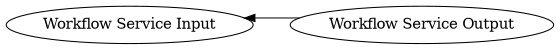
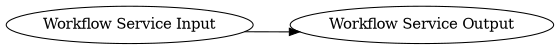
edge "Workflow Service Output" -> "Workflow Service Input": reversed
